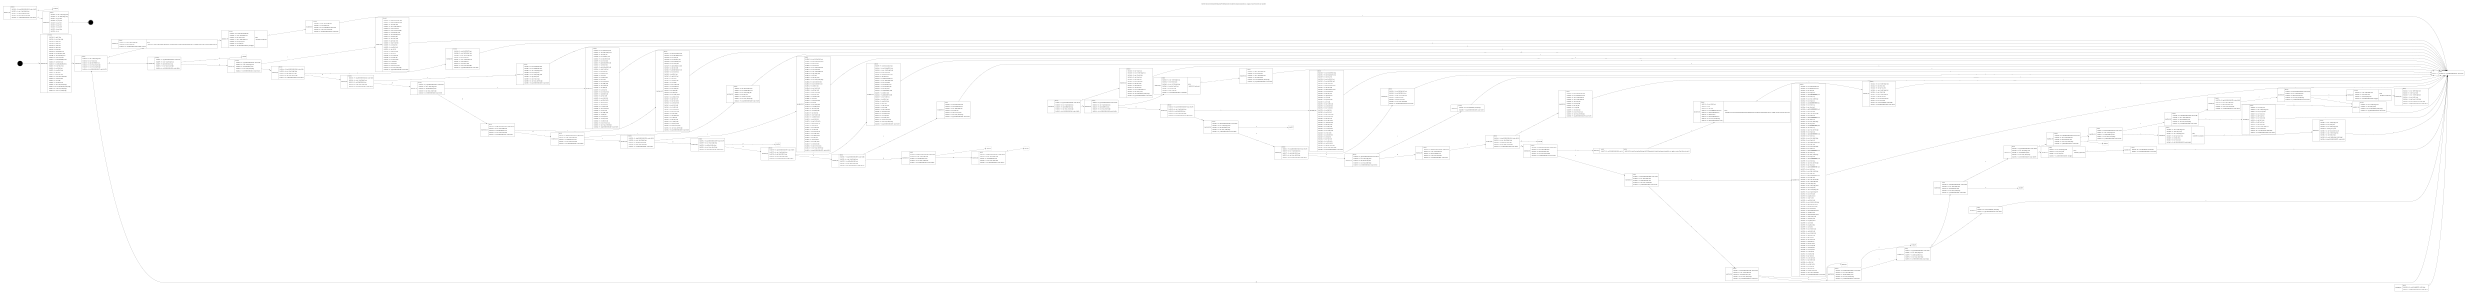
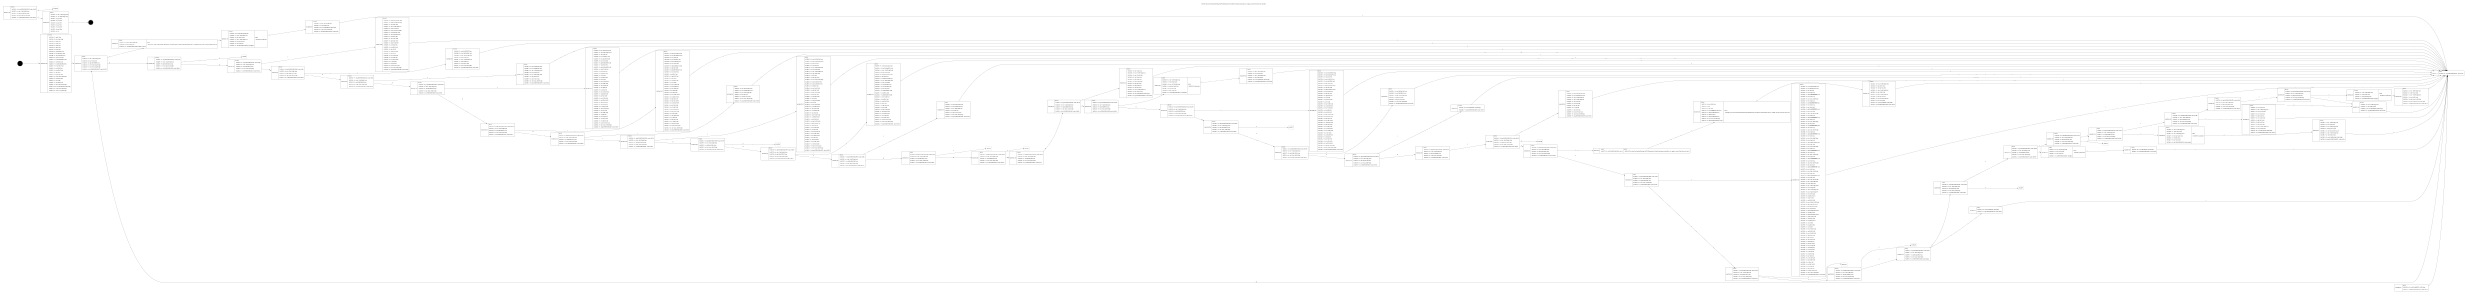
node "0x4015e0 [28]": added
